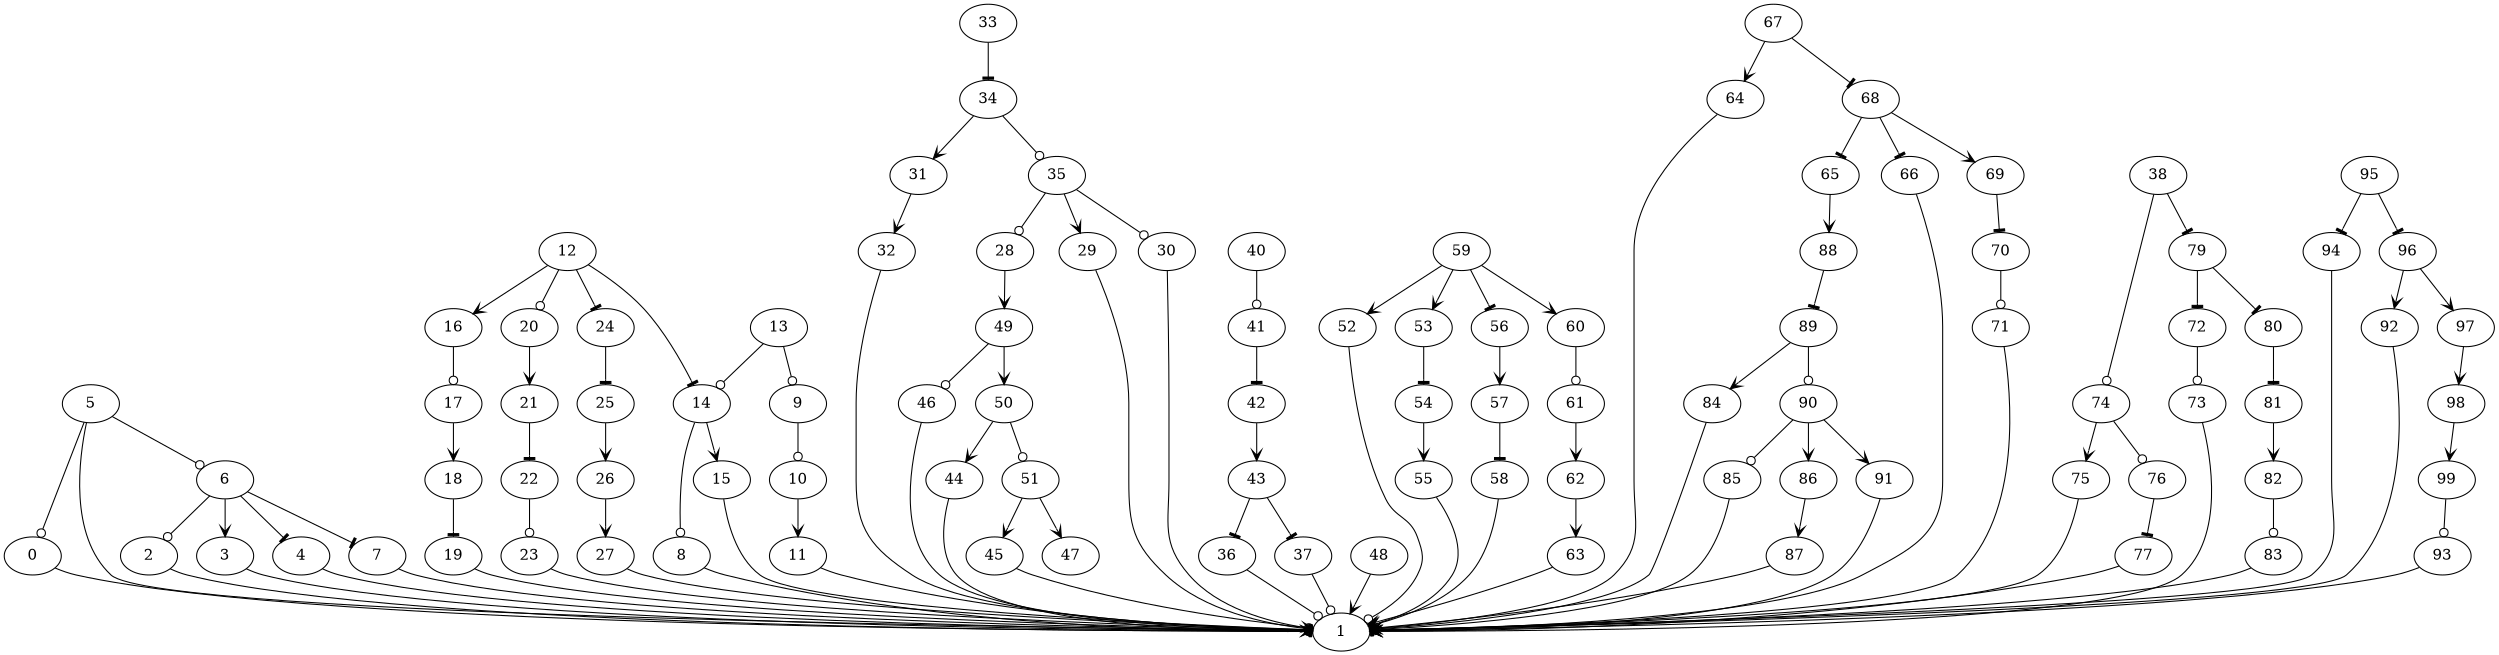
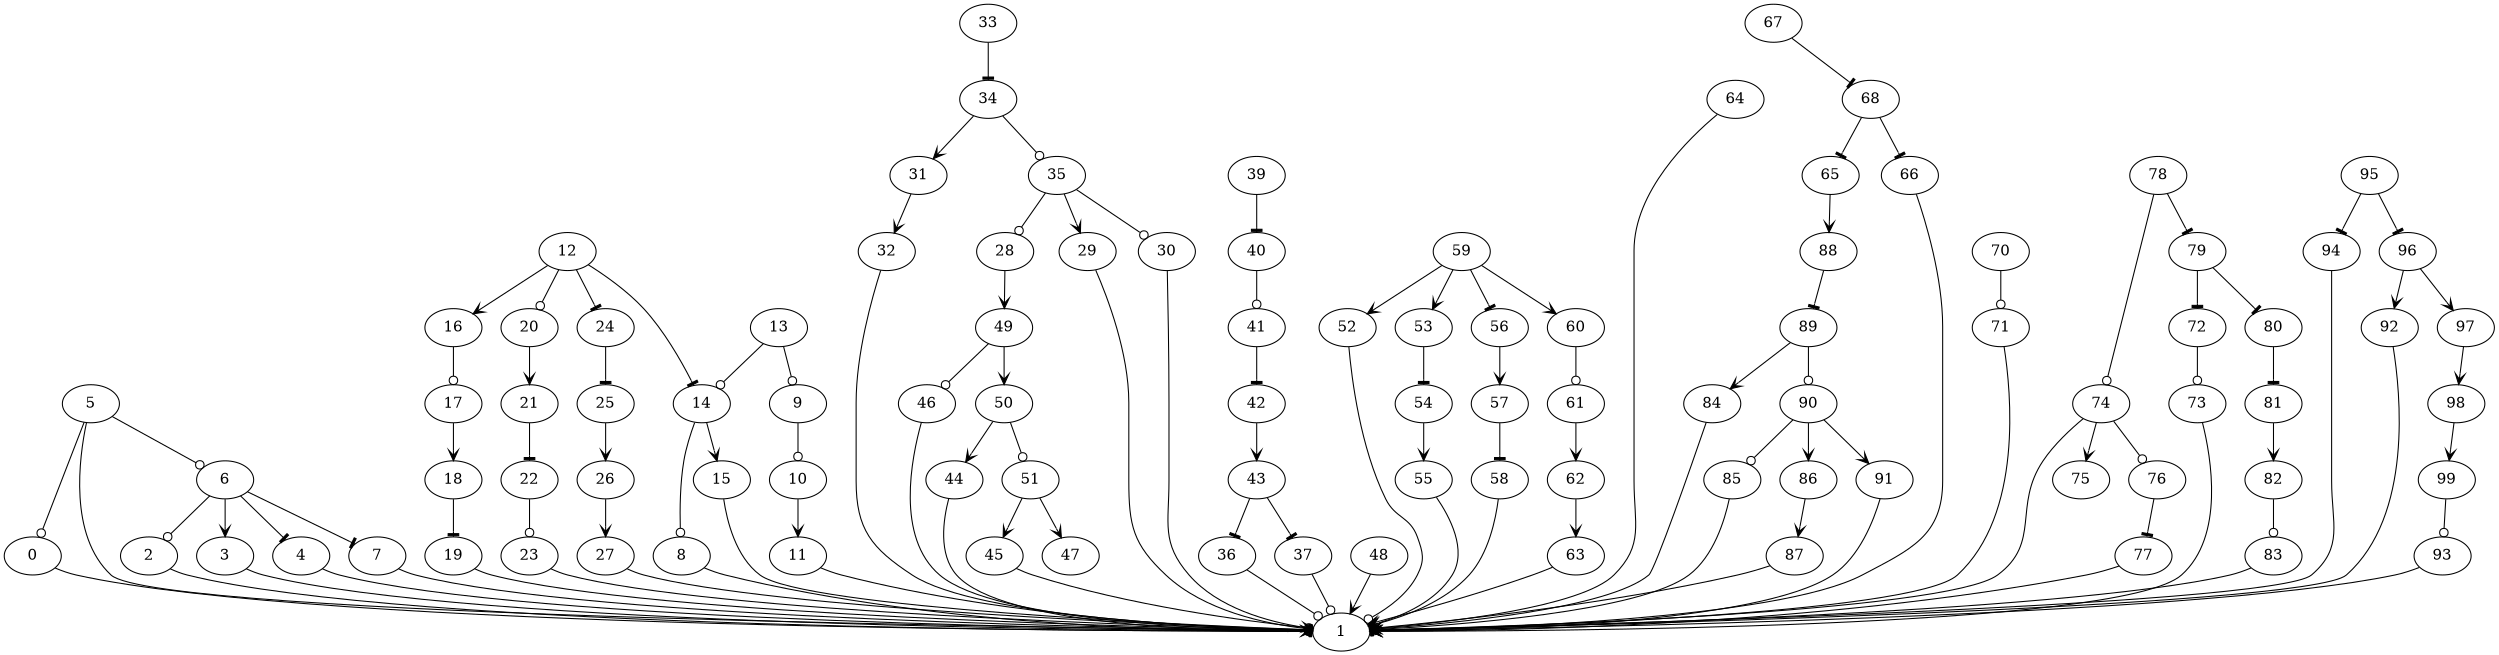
edge "67" -> "64": removed
node "39": added
node "69": removed
node "38": label "38" -> "78"
edge "75" -> "1": now "74" -> "1"
